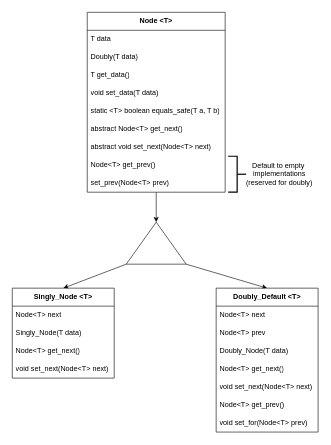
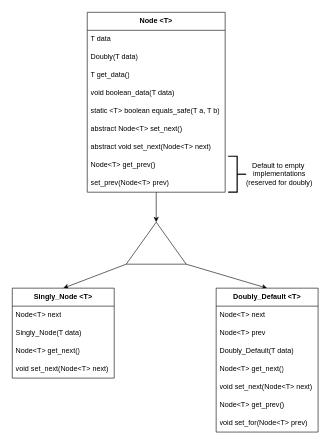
node "void set_data(T data)": label "void set_data(T data)" -> "void boolean_data(T data)"
node "abstract Node<T> get_next()": label "abstract Node<T> get_next()" -> "abstract Node<T> set_next()"
node "Doubly_Node(T data)": label "Doubly_Node(T data)" -> "Doubly_Default(T data)"
